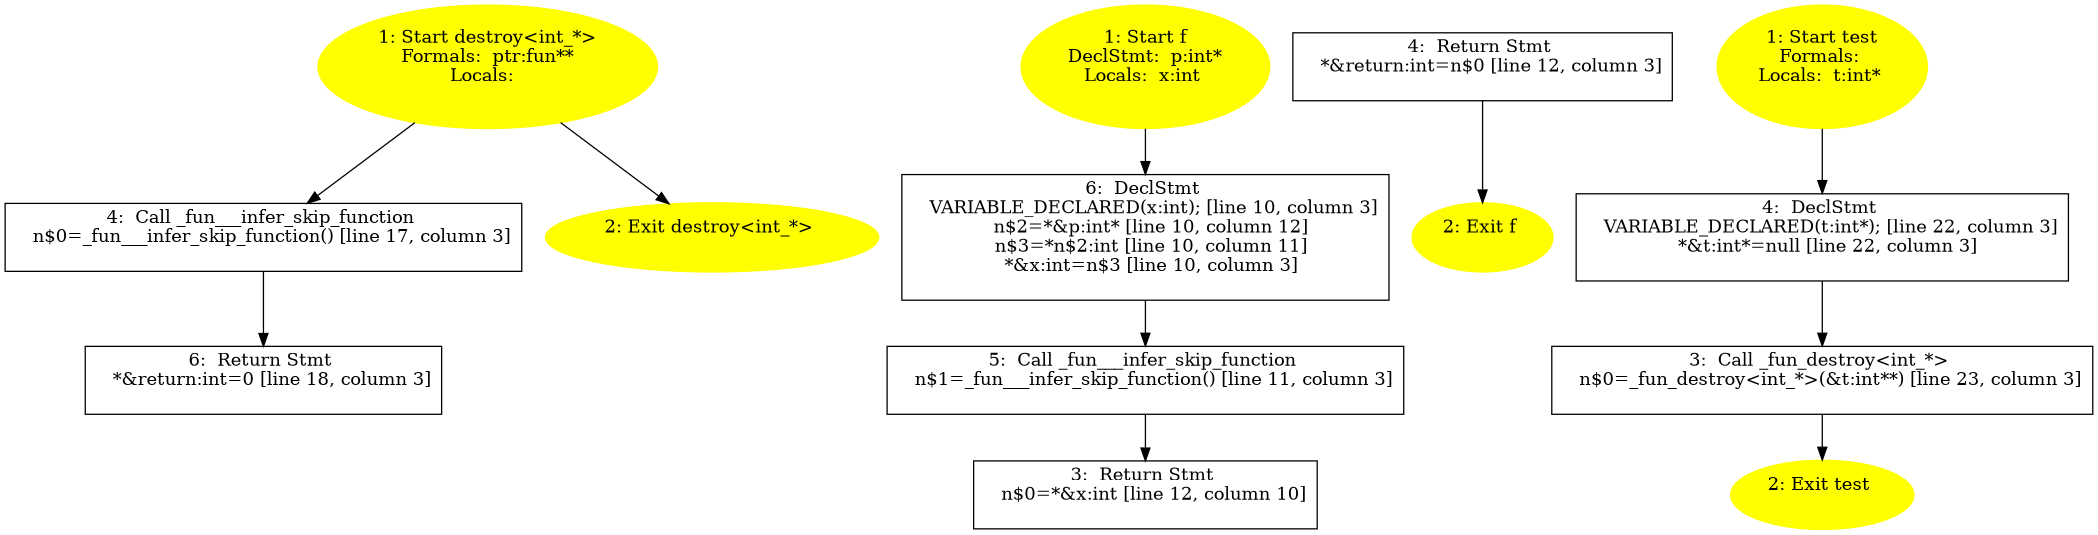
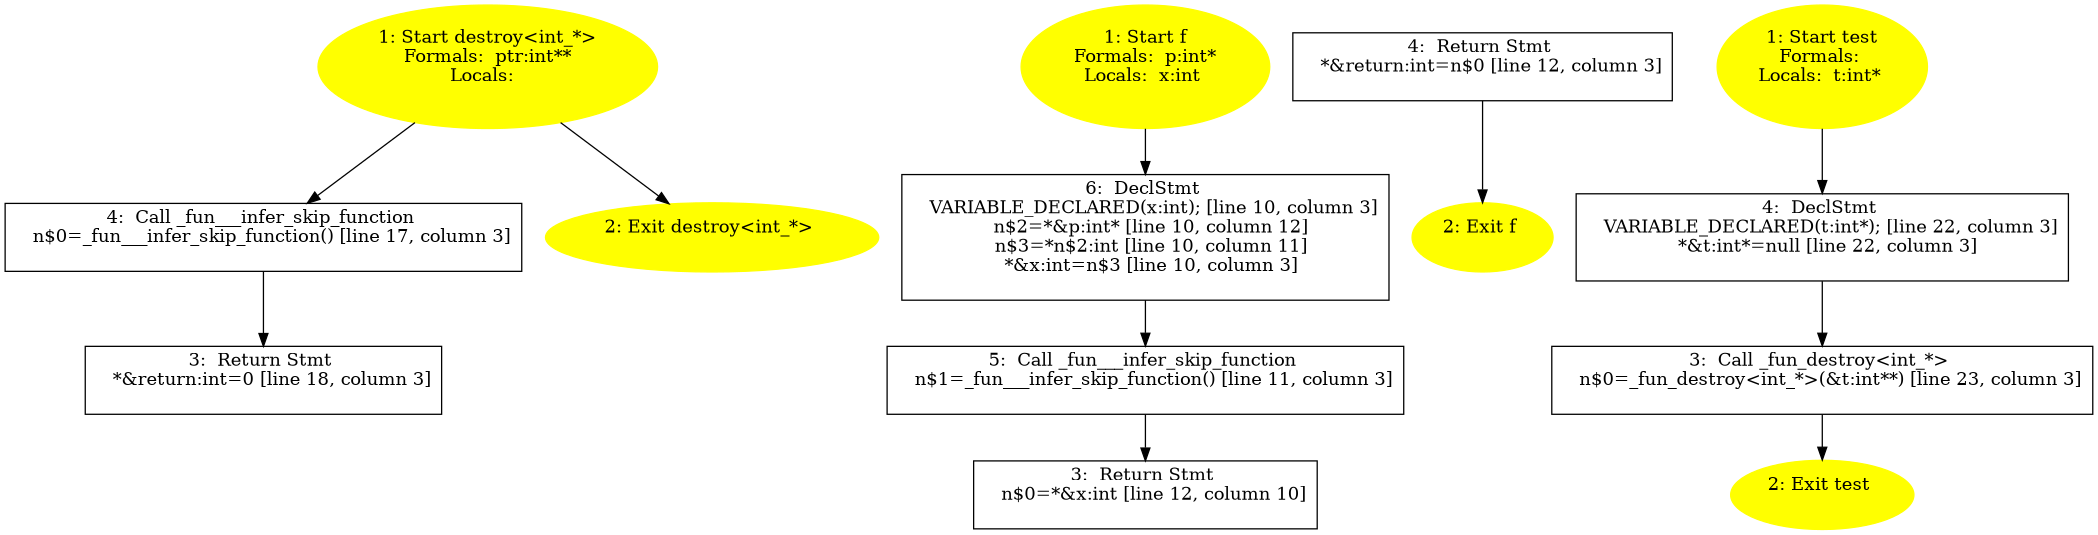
node "1: Start destroy<int_*> Formals:  ptr:fun** Locals:": label "1: Start destroy<int_*> Formals:  ptr:fun** Locals:" -> "1: Start destroy<int_*> Formals:  ptr:int** Locals:"
node "1: Start f DeclStmt:  p:int* Locals:  x:int": label "1: Start f DeclStmt:  p:int* Locals:  x:int" -> "1: Start f Formals:  p:int* Locals:  x:int"
node "6:  Return Stmt *&return:int=0 [line 18, column 3]": label "6:  Return Stmt *&return:int=0 [line 18, column 3]" -> "3:  Return Stmt *&return:int=0 [line 18, column 3]"
